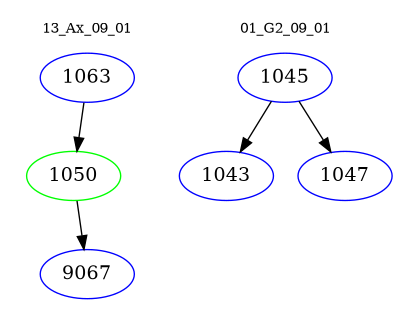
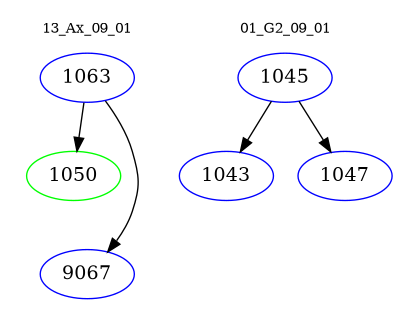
edge "1050" -> "9067": now "1063" -> "9067"
